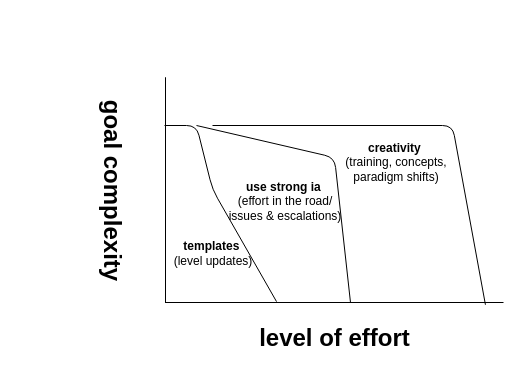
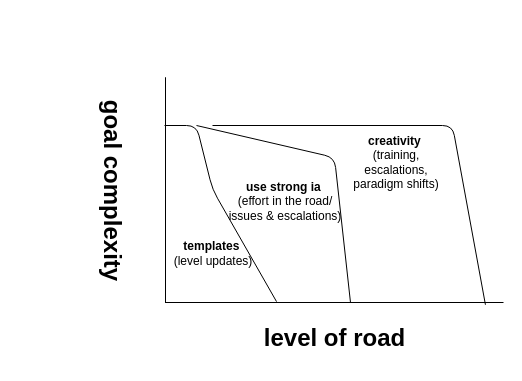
node "creativity (training, concepts, paradigm shifts)": label "creativity (training, concepts, paradigm shifts)" -> "creativity (training, escalations, paradigm shifts)"
node "level of effort": label "level of effort" -> "level of road"
